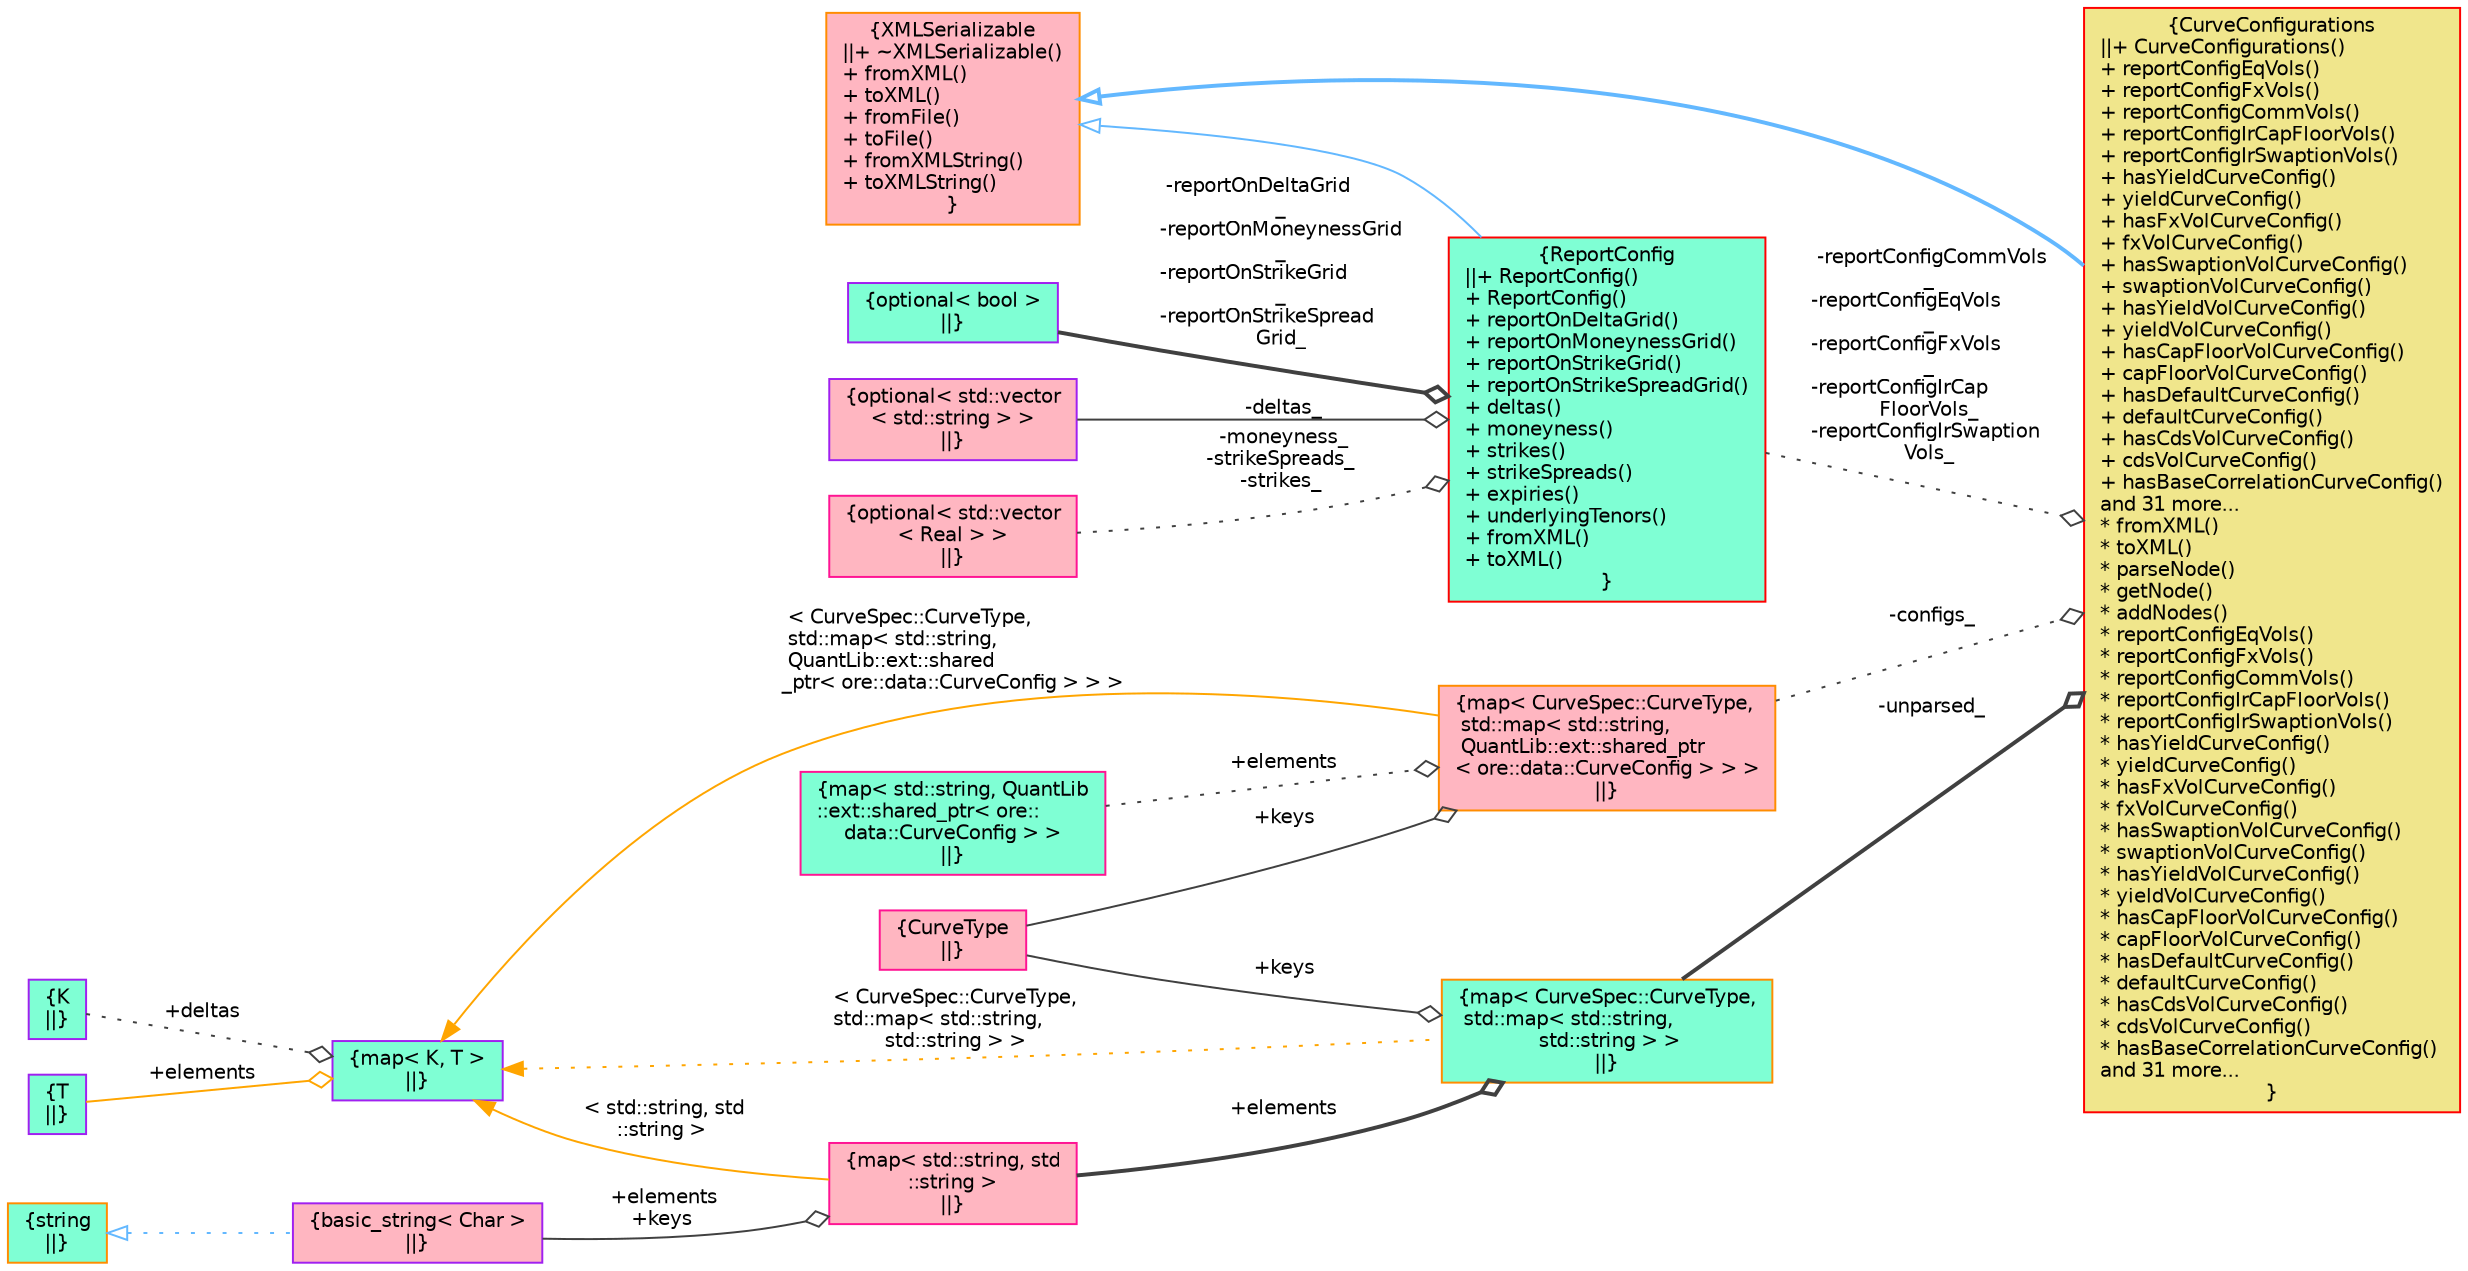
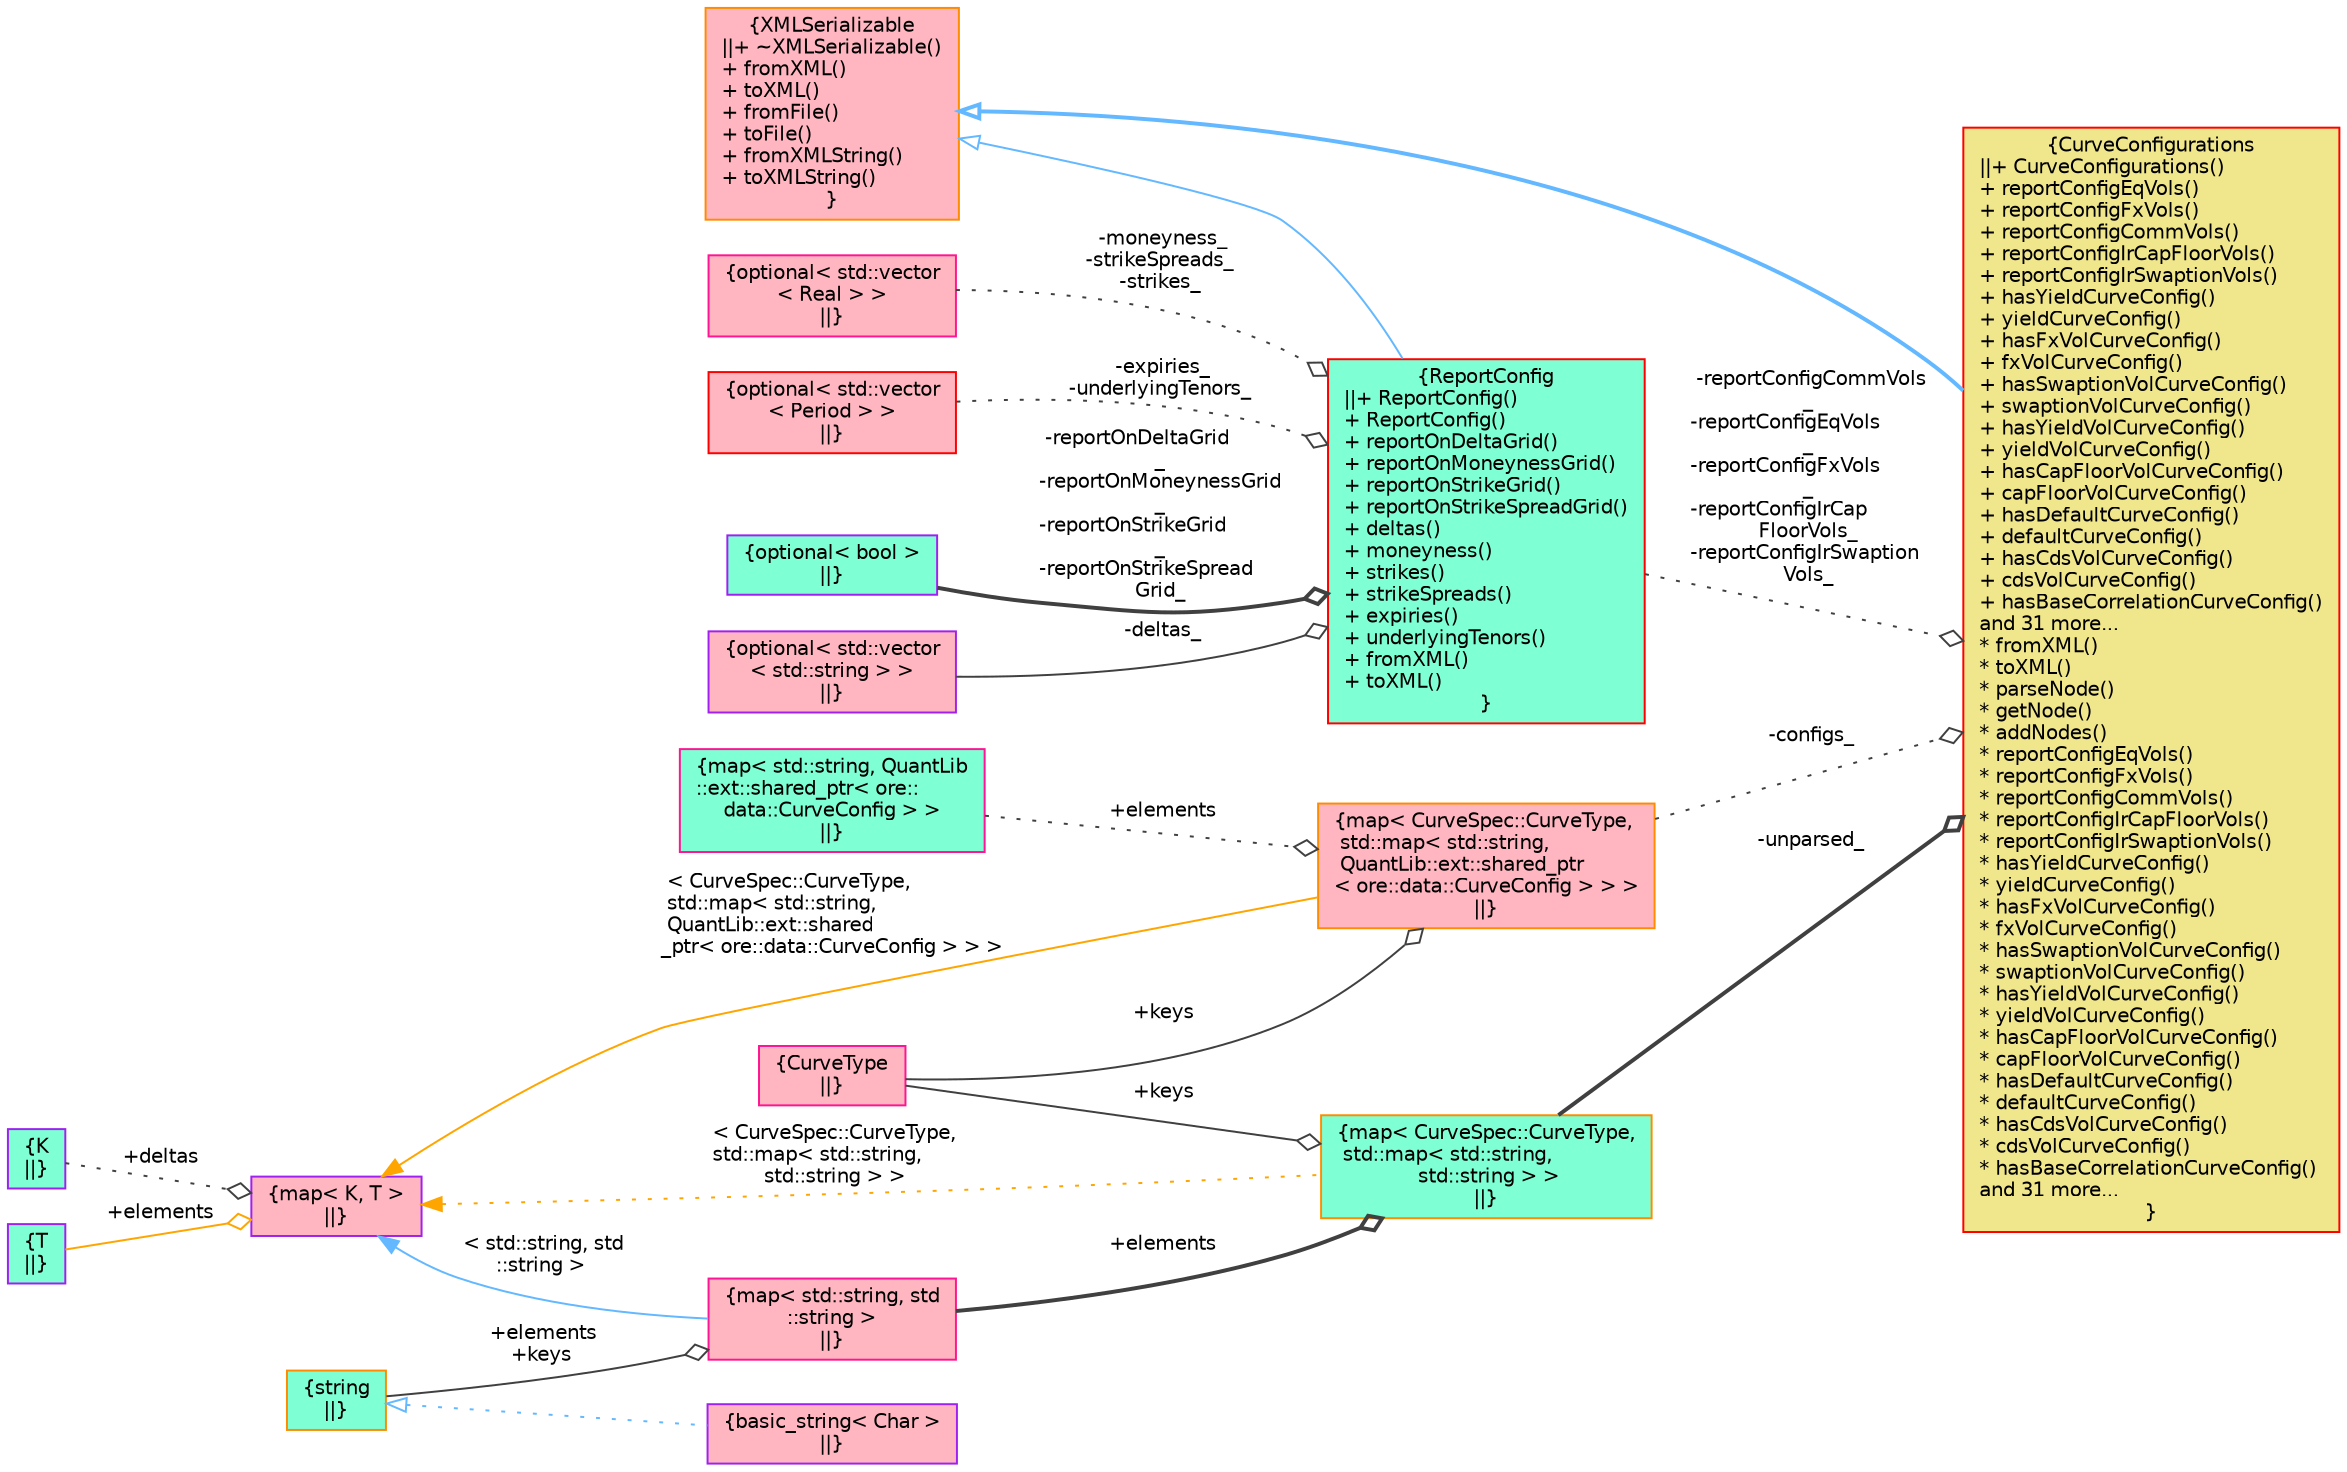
node "{optional< std::vector < Period > > ||}": added
node "{map< K, T > ||}": fillcolor aquamarine -> lightpink
edge "{map< std::string, std ::string > ||}" -> "{map< K, T > ||}": color orange -> steelblue1
edge "{basic_string< Char > ||}" -> "{map< std::string, std ::string > ||}": now "{string ||}" -> "{map< std::string, std ::string > ||}"
